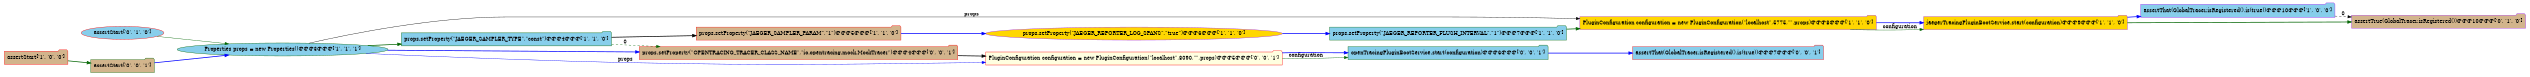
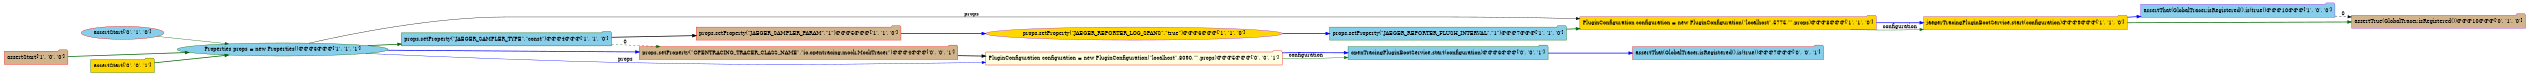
edge "assertStart['0', '0', '1']" -> "Properties props = new Properties()@@@3@@@['1', '1', '1']": color blue -> darkgreen
edge "assertStart['1', '0', '0']" -> "assertStart['0', '0', '1']": now "assertStart['1', '0', '0']" -> "Properties props = new Properties()@@@3@@@['1', '1', '1']"
node "assertStart['0', '0', '1']": fillcolor tan -> gold
